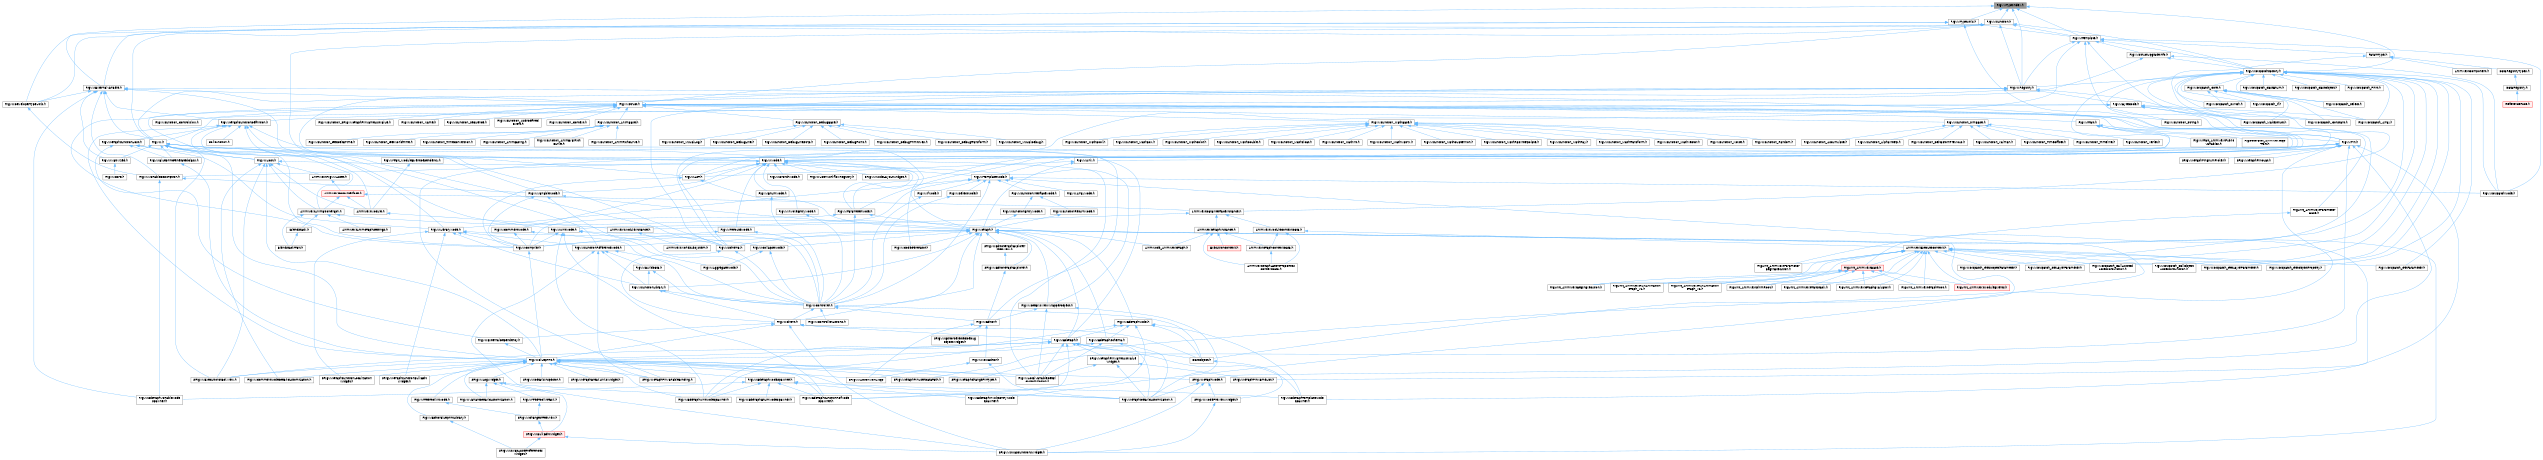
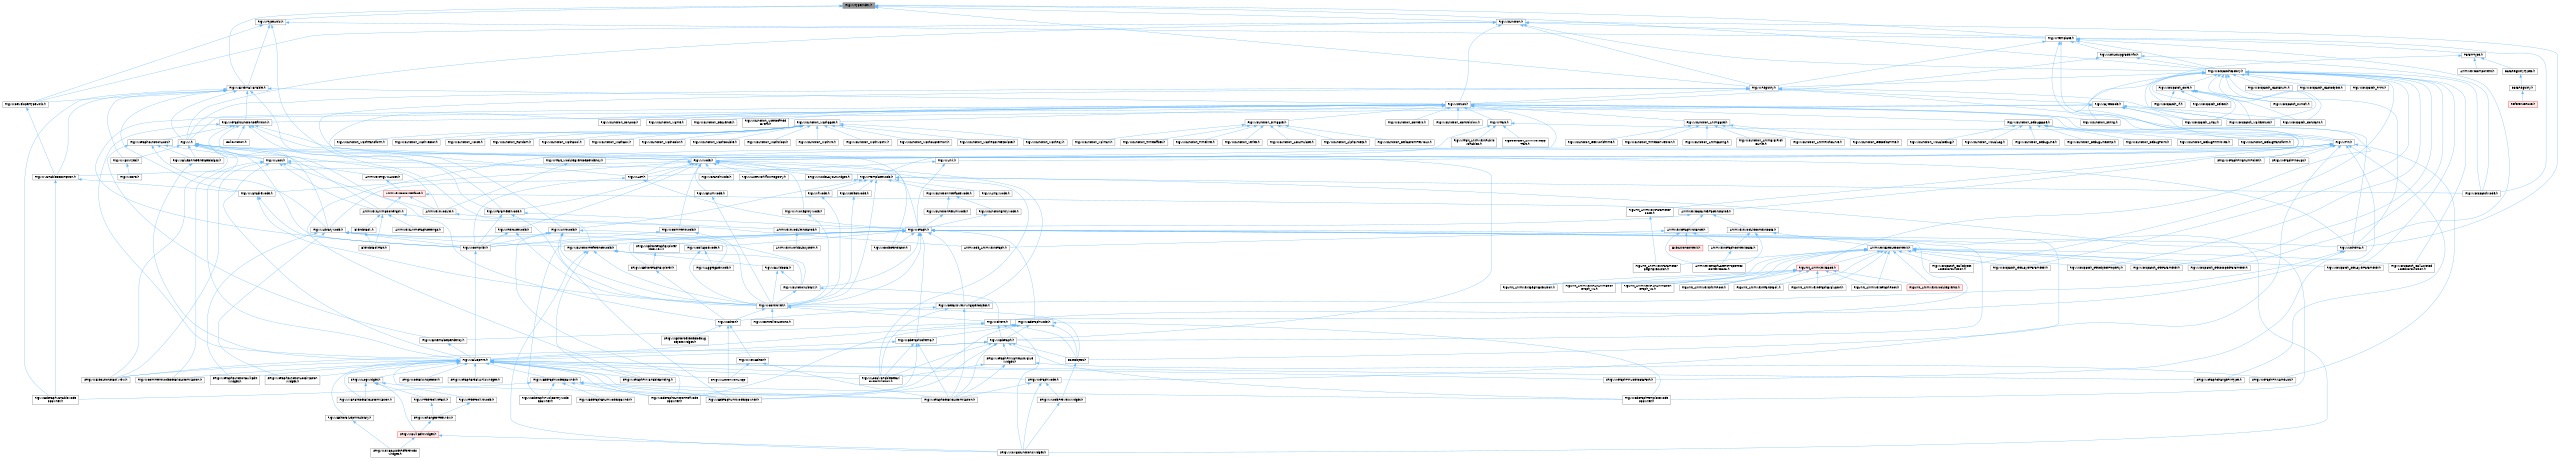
node "RigVMFunction_SRigVMGraphPinNameListValue.h": label "RigVMFunction_SRigVMGraphPinNameListValue.h" -> "RigVMFunction_ForLoop.h"
edge "RigVMGraph.h" -> "RigVMVariableNode.h": removed
edge "RigVMEdGraphFunctionRefNode Spawner.h" -> "RigVMEdGraph.h": now "RigVMEdGraphFunctionRefNode Spawner.h" -> "RigVMEdGraphSchema.h"
